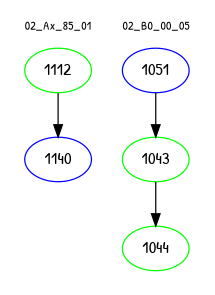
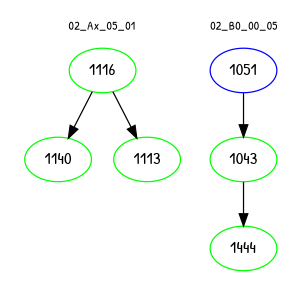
cluster "02_Ax_85_01": label "02_Ax_85_01" -> "02_Ax_05_01"
node "1112": label "1112" -> "1116"
node "1140": color blue -> green
node "1113": added
node "1044": label "1044" -> "1444"
